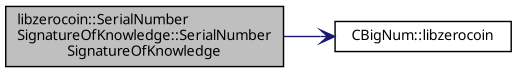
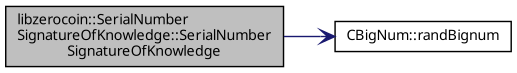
node "CBigNum::libzerocoin": label "CBigNum::libzerocoin" -> "CBigNum::randBignum"
